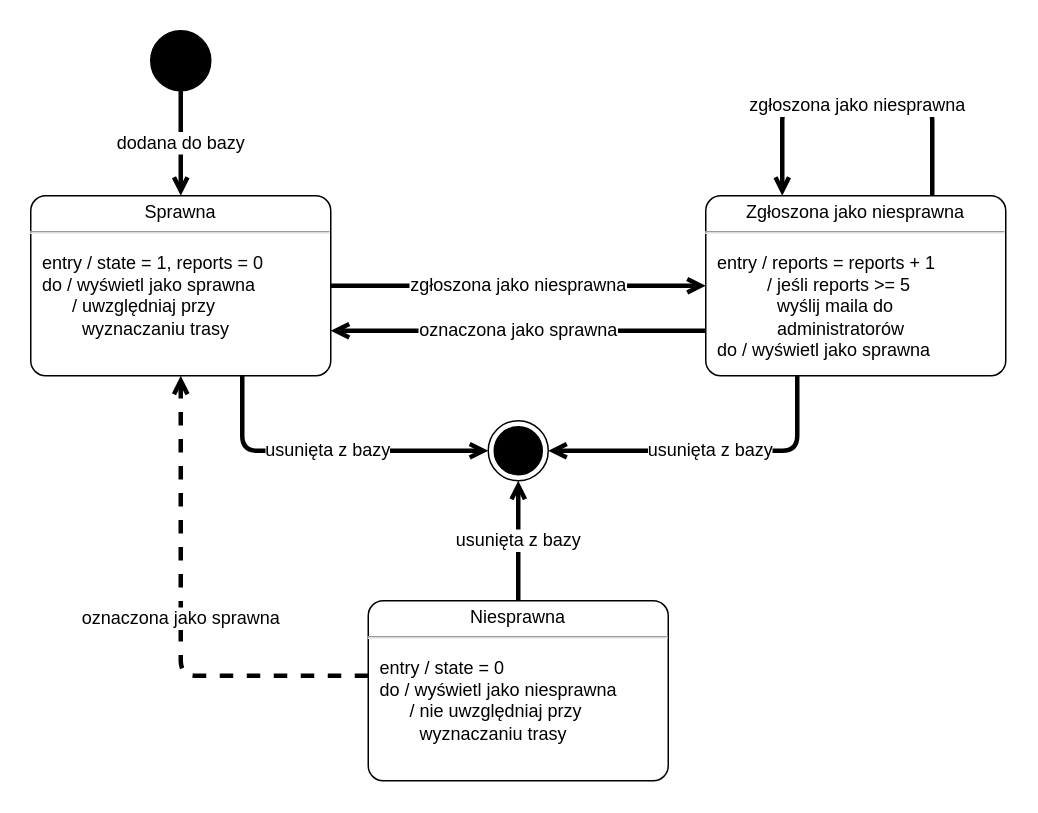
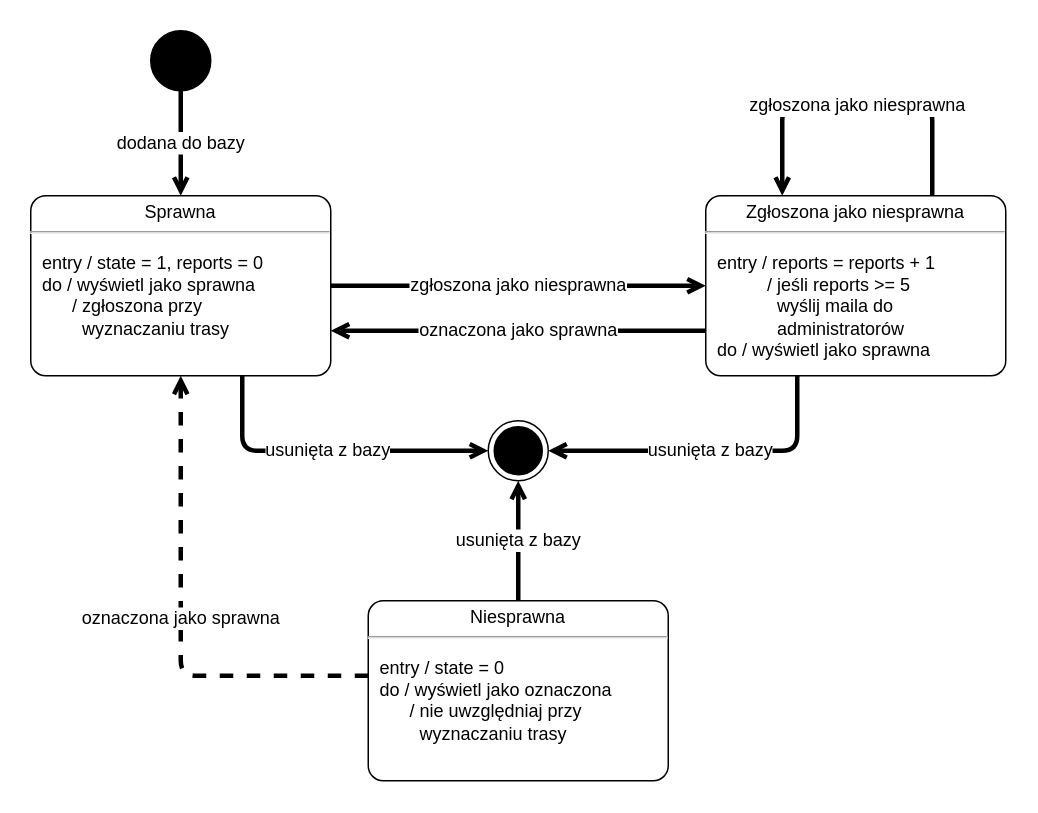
node "Sprawna entry / state = 1, reports = 0 do / wyświetl jako sprawna / uwzględniaj przy wyznaczaniu trasy": label "Sprawna entry / state = 1, reports = 0 do / wyświetl jako sprawna / uwzględniaj przy wyznaczaniu trasy" -> "Sprawna entry / state = 1, reports = 0 do / wyświetl jako sprawna / zgłoszona przy wyznaczaniu trasy"
node "Niesprawna entry / state = 0 do / wyświetl jako niesprawna / nie uwzględniaj przy wyznaczaniu trasy": label "Niesprawna entry / state = 0 do / wyświetl jako niesprawna / nie uwzględniaj przy wyznaczaniu trasy" -> "Niesprawna entry / state = 0 do / wyświetl jako oznaczona / nie uwzględniaj przy wyznaczaniu trasy"
